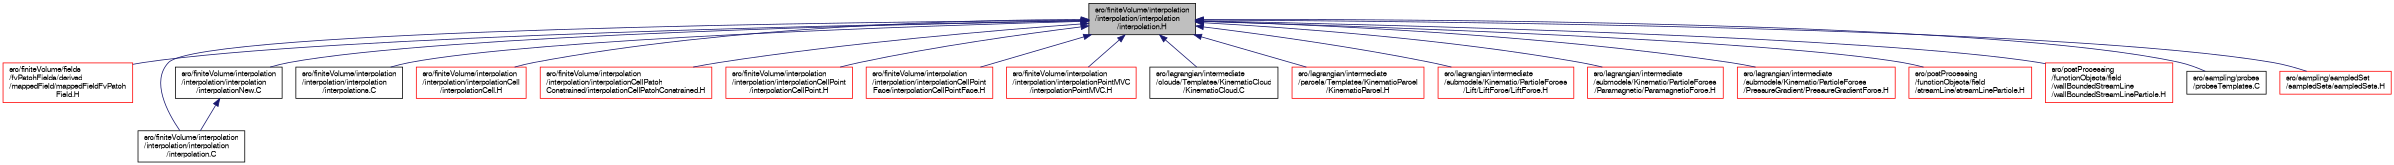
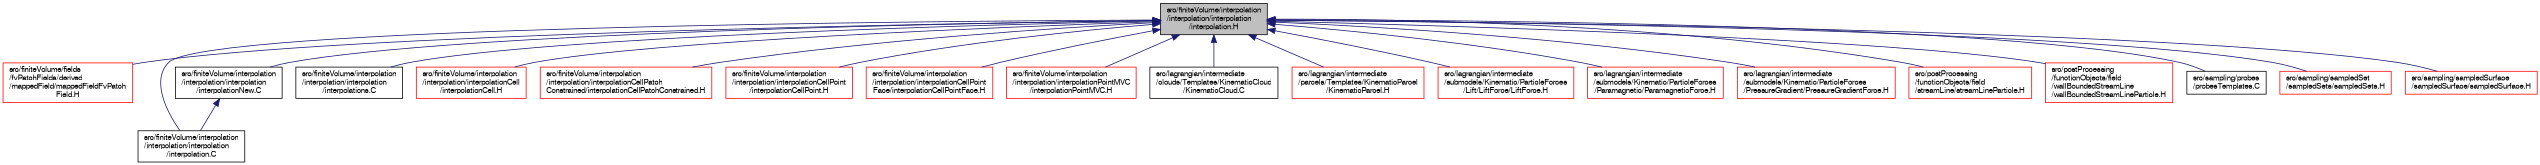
node "src/sampling/sampledSurface /sampledSurface/sampledSurface.H": added
